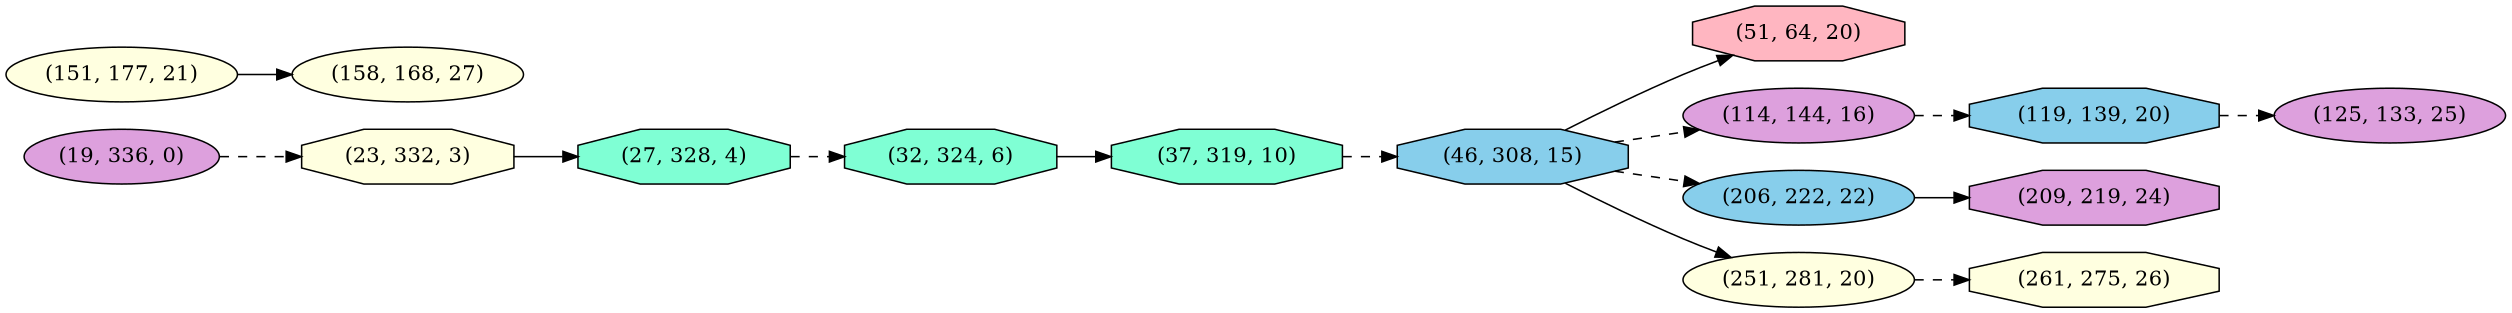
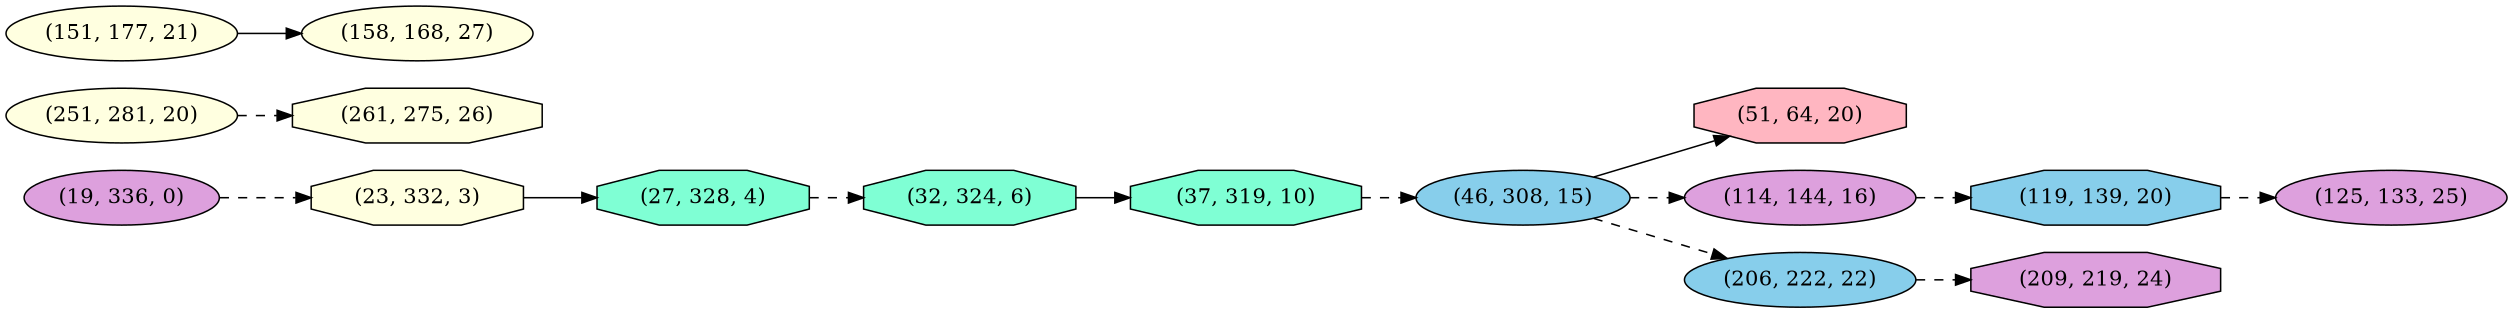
node "(46, 308, 15)": shape octagon -> ellipse
edge "(206, 222, 22)" -> "(209, 219, 24)": style solid -> dashed
edge "(46, 308, 15)" -> "(251, 281, 20)": removed
